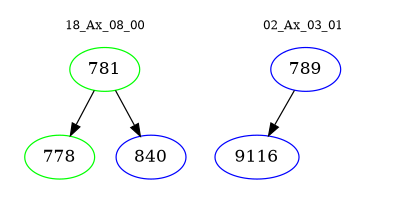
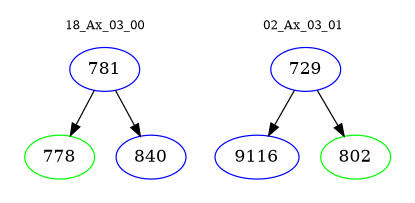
cluster "18_Ax_08_00": label "18_Ax_08_00" -> "18_Ax_03_00"
node "781": color green -> blue
node "789": label "789" -> "729"
node "802": added
